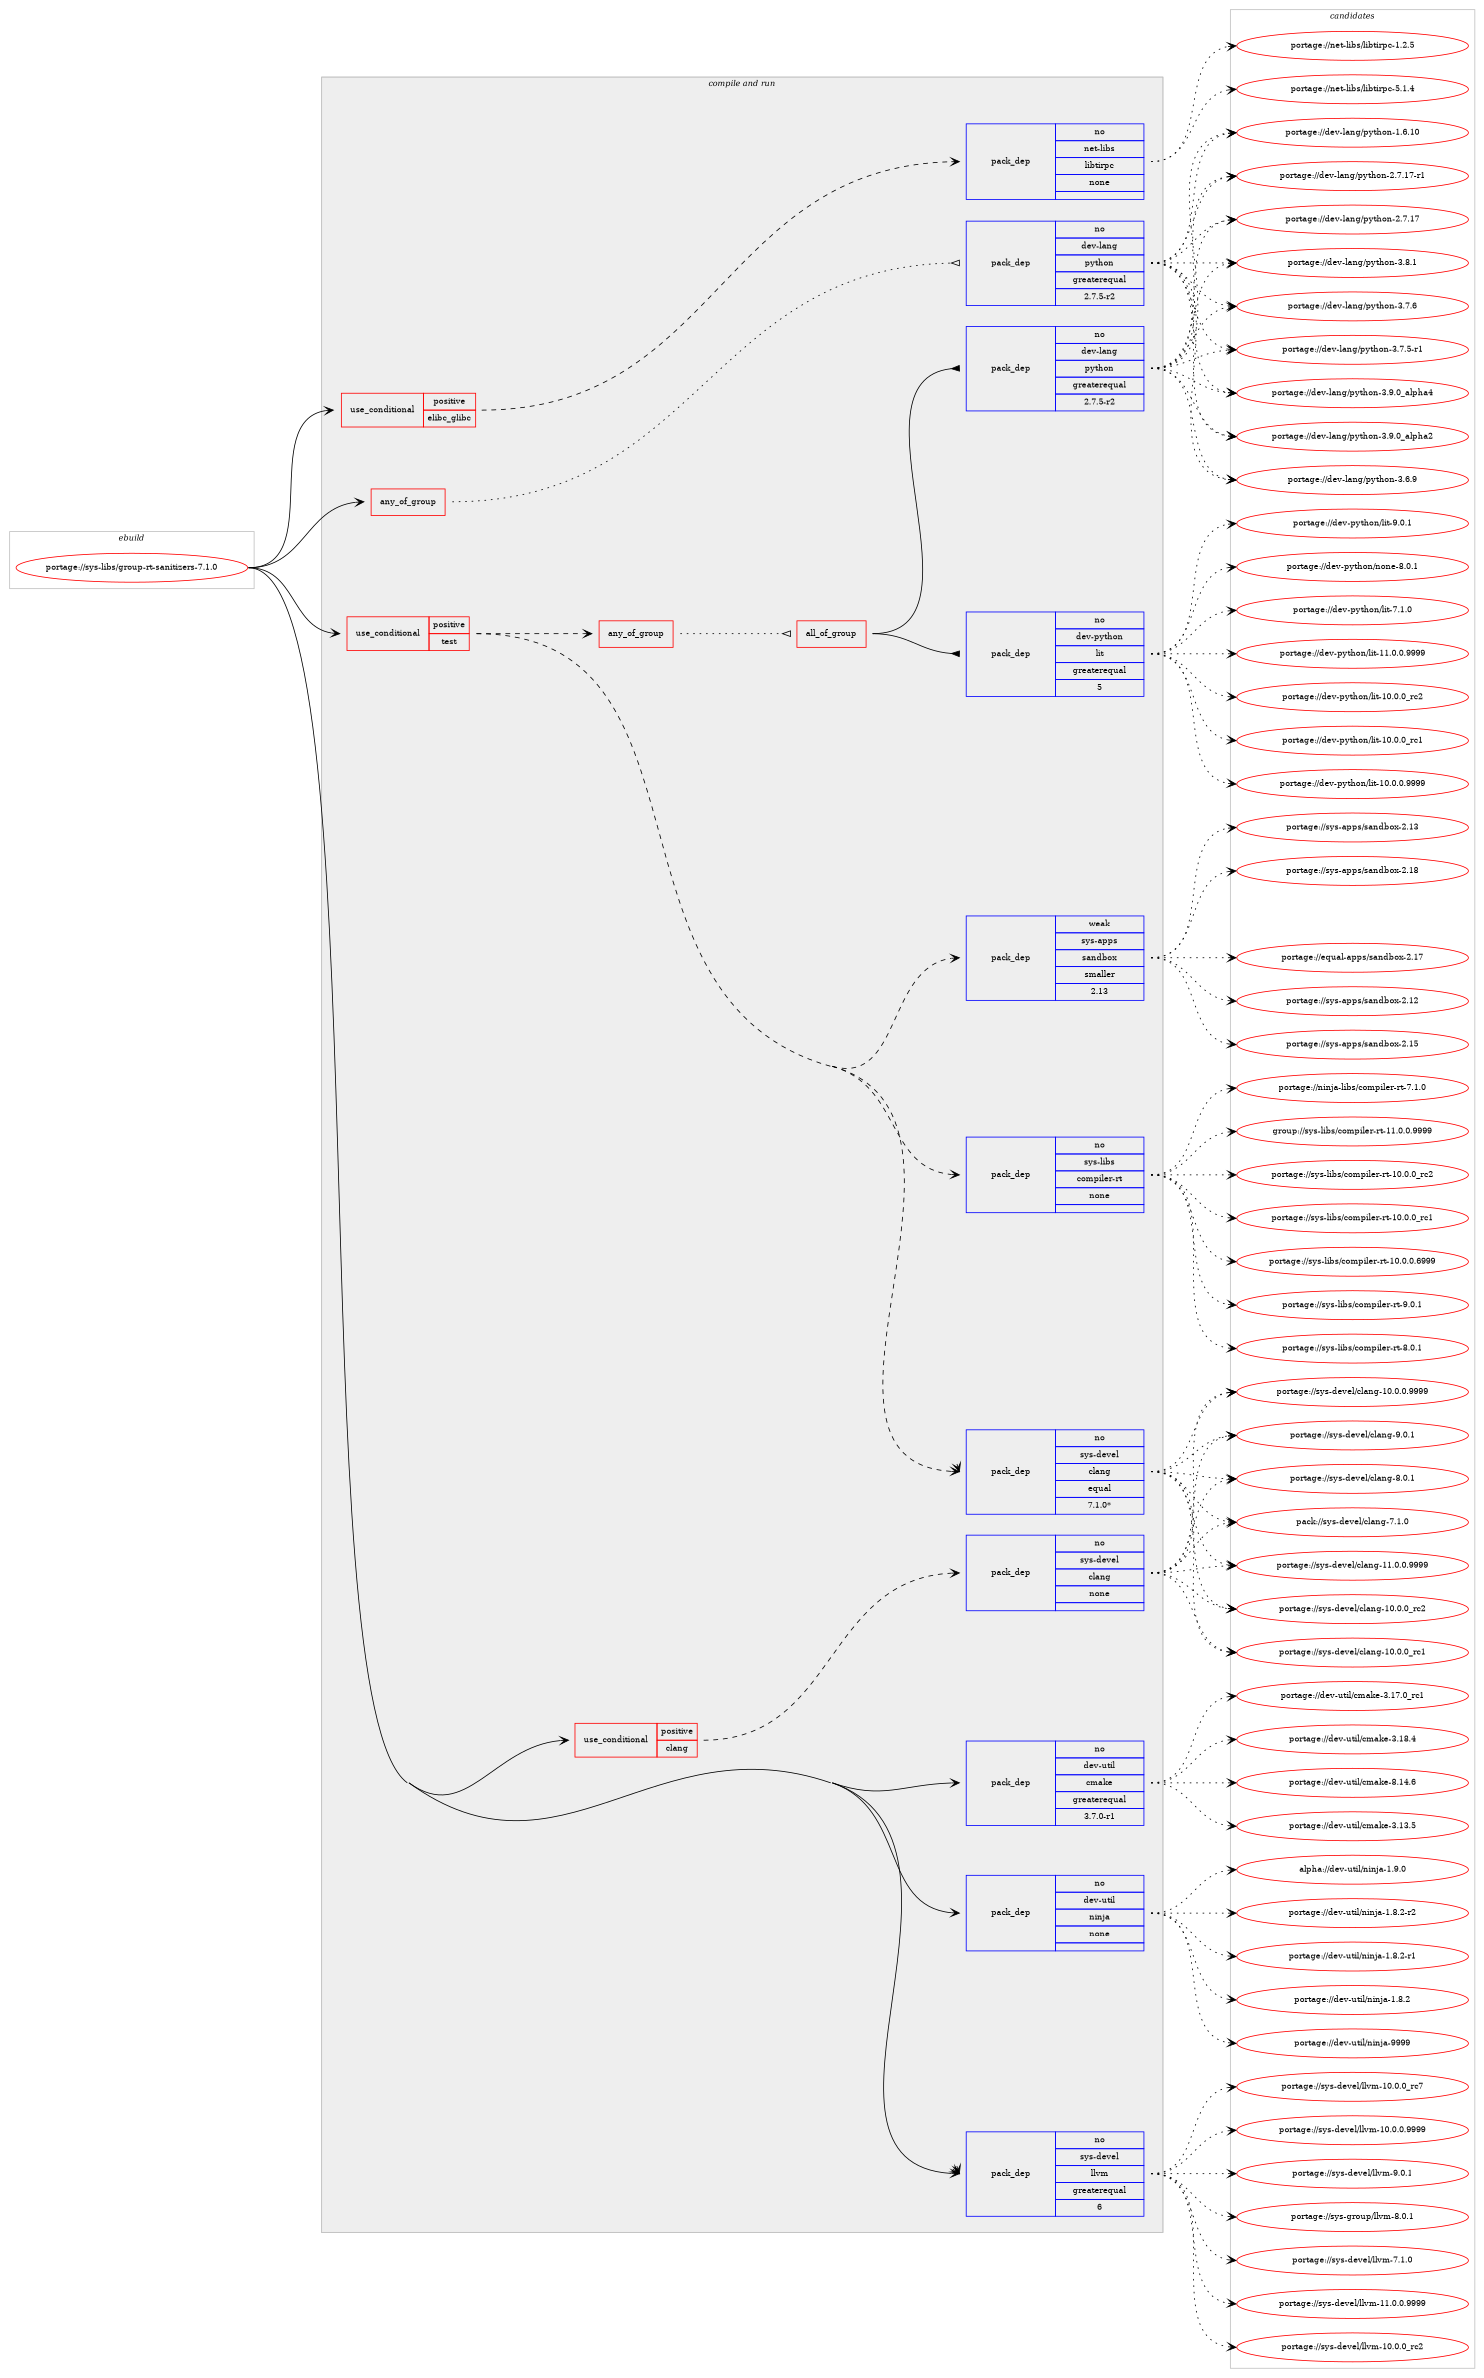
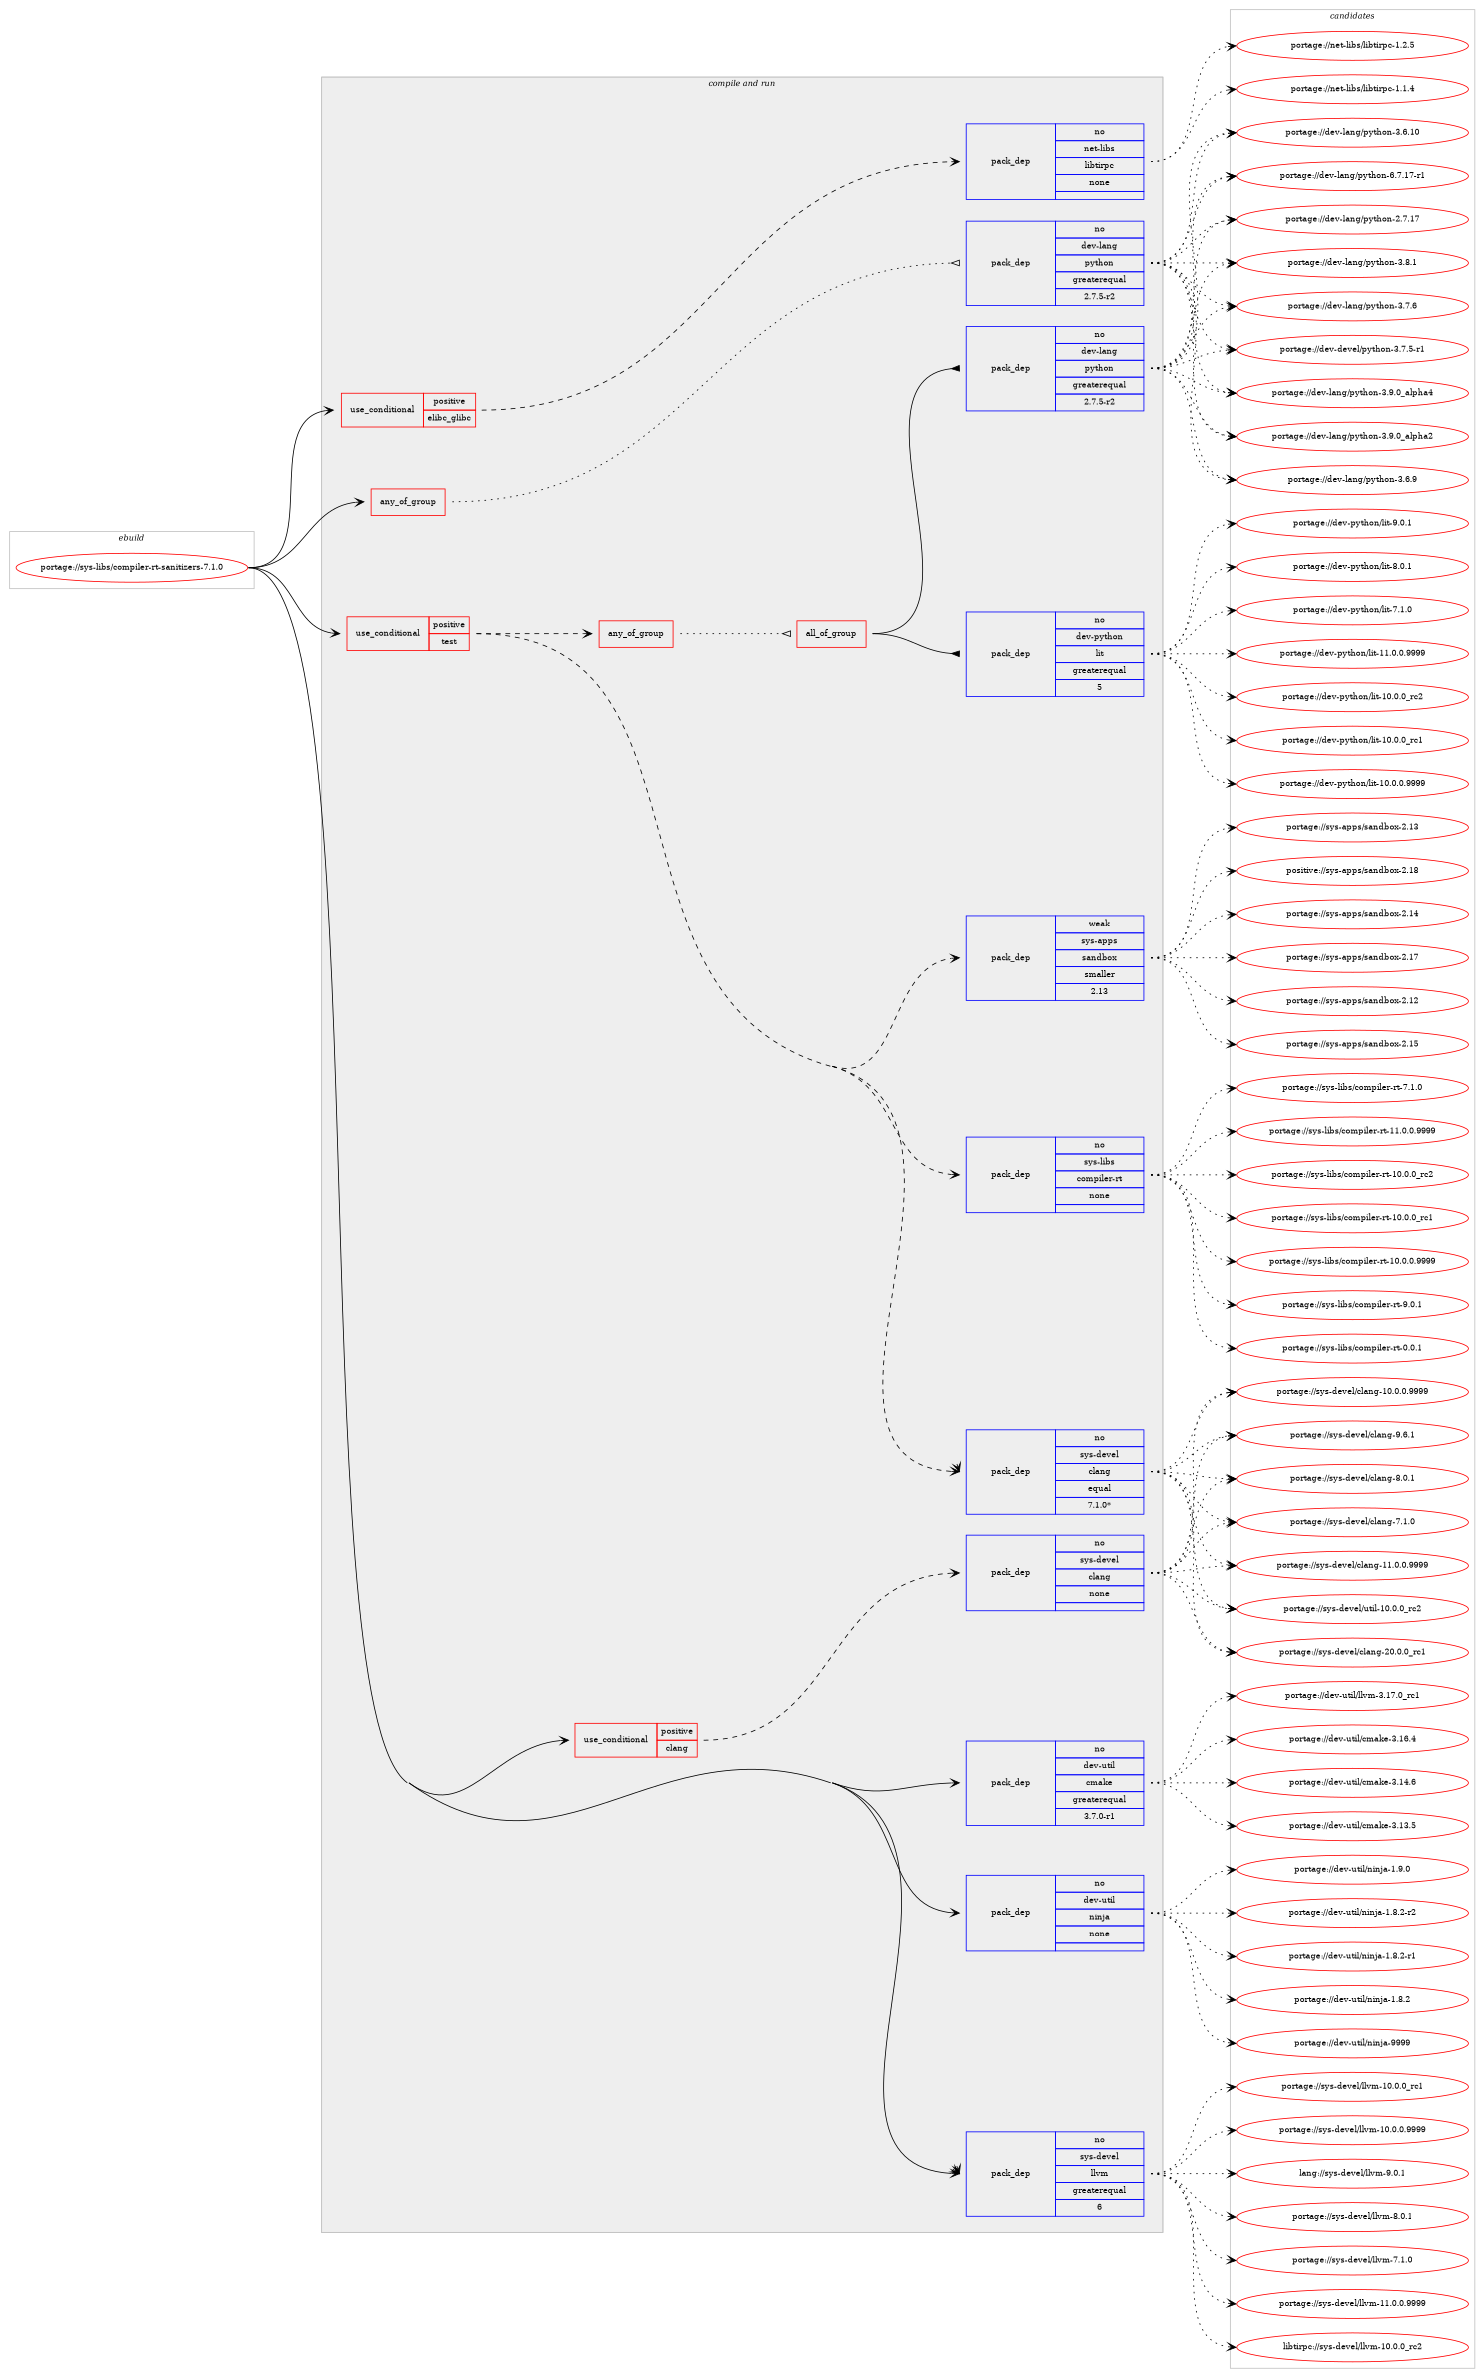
node "portage://net-libs/libtirpc-5.1.4": label "portage://net-libs/libtirpc-5.1.4" -> "portage://net-libs/libtirpc-1.1.4"
node "portage://dev-lang/python-1.6.10": label "portage://dev-lang/python-1.6.10" -> "portage://dev-lang/python-3.6.10"
node "portage://dev-lang/python-2.7.17-r1": label "portage://dev-lang/python-2.7.17-r1" -> "portage://dev-lang/python-6.7.17-r1"
node "portage://dev-lang/python-3.7.5-r1": label "portage://dev-lang/python-3.7.5-r1" -> "portage://dev-devel/python-3.7.5-r1"
node "portage://dev-python/none-8.0.1": label "portage://dev-python/none-8.0.1" -> "portage://dev-python/lit-8.0.1"
node "portage://sys-libs/group-rt-sanitizers-7.1.0": label "portage://sys-libs/group-rt-sanitizers-7.1.0" -> "portage://sys-libs/compiler-rt-sanitizers-7.1.0"
node "portage://sys-apps/sandbox-2.18": label "portage://sys-apps/sandbox-2.18" -> "positive://sys-apps/sandbox-2.18"
node "portage://sys-apps/sandbox-2.14": added
node "portage://equal-apps/sandbox-2.17": label "portage://equal-apps/sandbox-2.17" -> "portage://sys-apps/sandbox-2.17"
node "portage://ninja-libs/compiler-rt-7.1.0": label "portage://ninja-libs/compiler-rt-7.1.0" -> "portage://sys-libs/compiler-rt-7.1.0"
node "group://sys-libs/compiler-rt-11.0.0.9999": label "group://sys-libs/compiler-rt-11.0.0.9999" -> "portage://sys-libs/compiler-rt-11.0.0.9999"
node "portage://sys-libs/compiler-rt-10.0.0.6999": label "portage://sys-libs/compiler-rt-10.0.0.6999" -> "portage://sys-libs/compiler-rt-10.0.0.9999"
node "portage://sys-libs/compiler-rt-8.0.1": label "portage://sys-libs/compiler-rt-8.0.1" -> "portage://sys-libs/compiler-rt-0.0.1"
node "portage://sys-devel/clang-9.0.1": label "portage://sys-devel/clang-9.0.1" -> "portage://sys-devel/clang-9.6.1"
node "pack://sys-devel/clang-7.1.0": label "pack://sys-devel/clang-7.1.0" -> "portage://sys-devel/clang-7.1.0"
node "portage://sys-devel/clang-10.0.0_rc2": label "portage://sys-devel/clang-10.0.0_rc2" -> "portage://sys-devel/util-10.0.0_rc2"
node "portage://sys-devel/clang-10.0.0_rc1": label "portage://sys-devel/clang-10.0.0_rc1" -> "portage://sys-devel/clang-20.0.0_rc1"
node "portage://dev-util/cmake-3.17.0_rc1": label "portage://dev-util/cmake-3.17.0_rc1" -> "portage://dev-util/llvm-3.17.0_rc1"
node "portage://dev-util/cmake-3.18.4": label "portage://dev-util/cmake-3.18.4" -> "portage://dev-util/cmake-3.16.4"
node "portage://dev-util/cmake-8.14.6": label "portage://dev-util/cmake-8.14.6" -> "portage://dev-util/cmake-3.14.6"
node "alpha://dev-util/ninja-1.9.0": label "alpha://dev-util/ninja-1.9.0" -> "portage://dev-util/ninja-1.9.0"
node "portage://sys-devel/llvm-10.0.0_rc7": label "portage://sys-devel/llvm-10.0.0_rc7" -> "portage://sys-devel/llvm-10.0.0_rc1"
node "portage://sys-devel/llvm-9.0.1": label "portage://sys-devel/llvm-9.0.1" -> "lang://sys-devel/llvm-9.0.1"
node "portage://sys-group/llvm-8.0.1": label "portage://sys-group/llvm-8.0.1" -> "portage://sys-devel/llvm-8.0.1"
node "portage://sys-devel/llvm-10.0.0_rc2": label "portage://sys-devel/llvm-10.0.0_rc2" -> "libtirpc://sys-devel/llvm-10.0.0_rc2"
